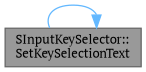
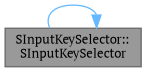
node "SInputKeySelector:: SetKeySelectionText": label "SInputKeySelector:: SetKeySelectionText" -> "SInputKeySelector:: SInputKeySelector"
